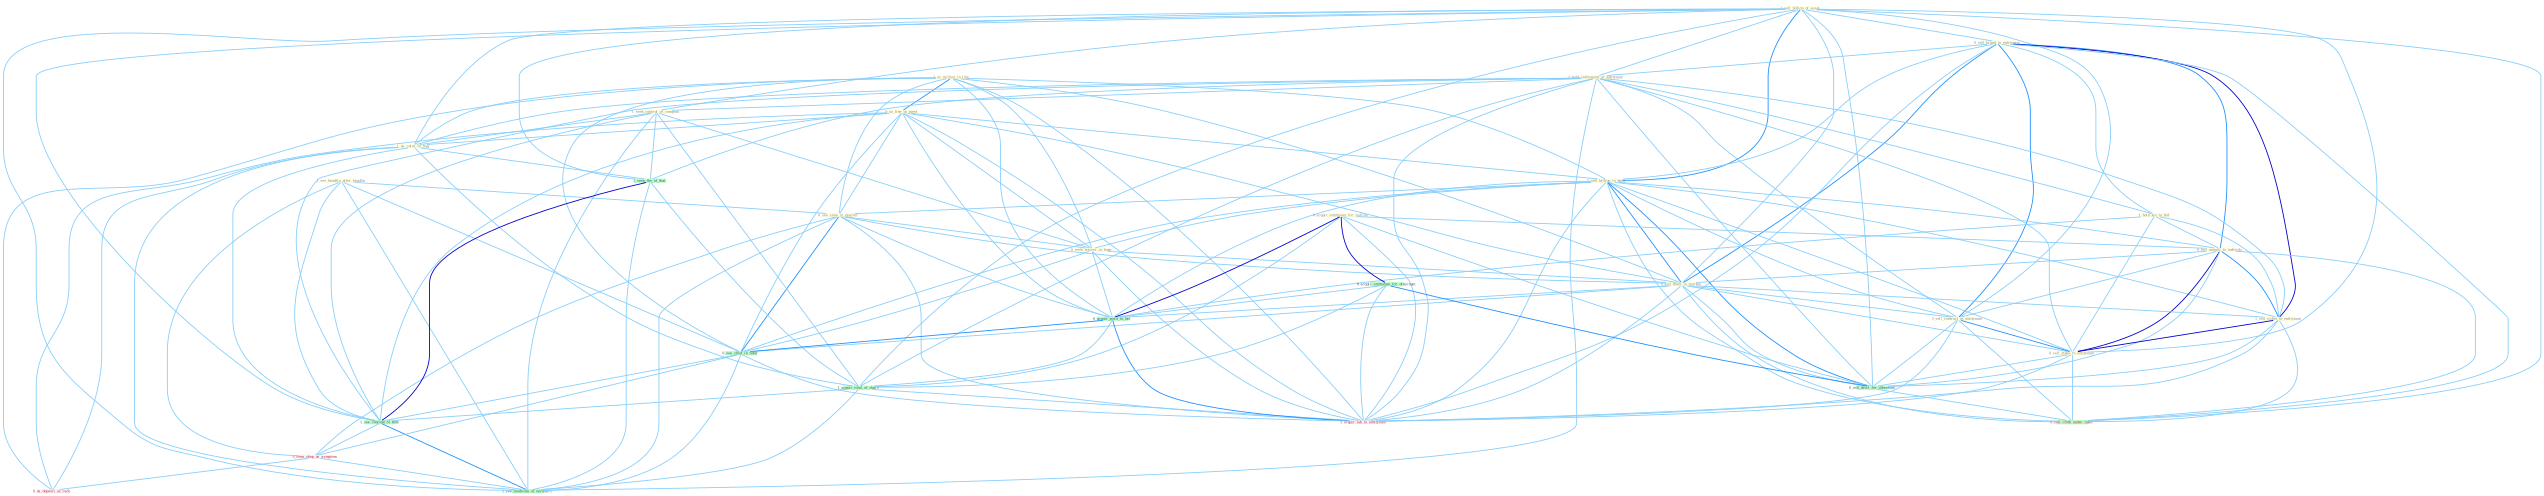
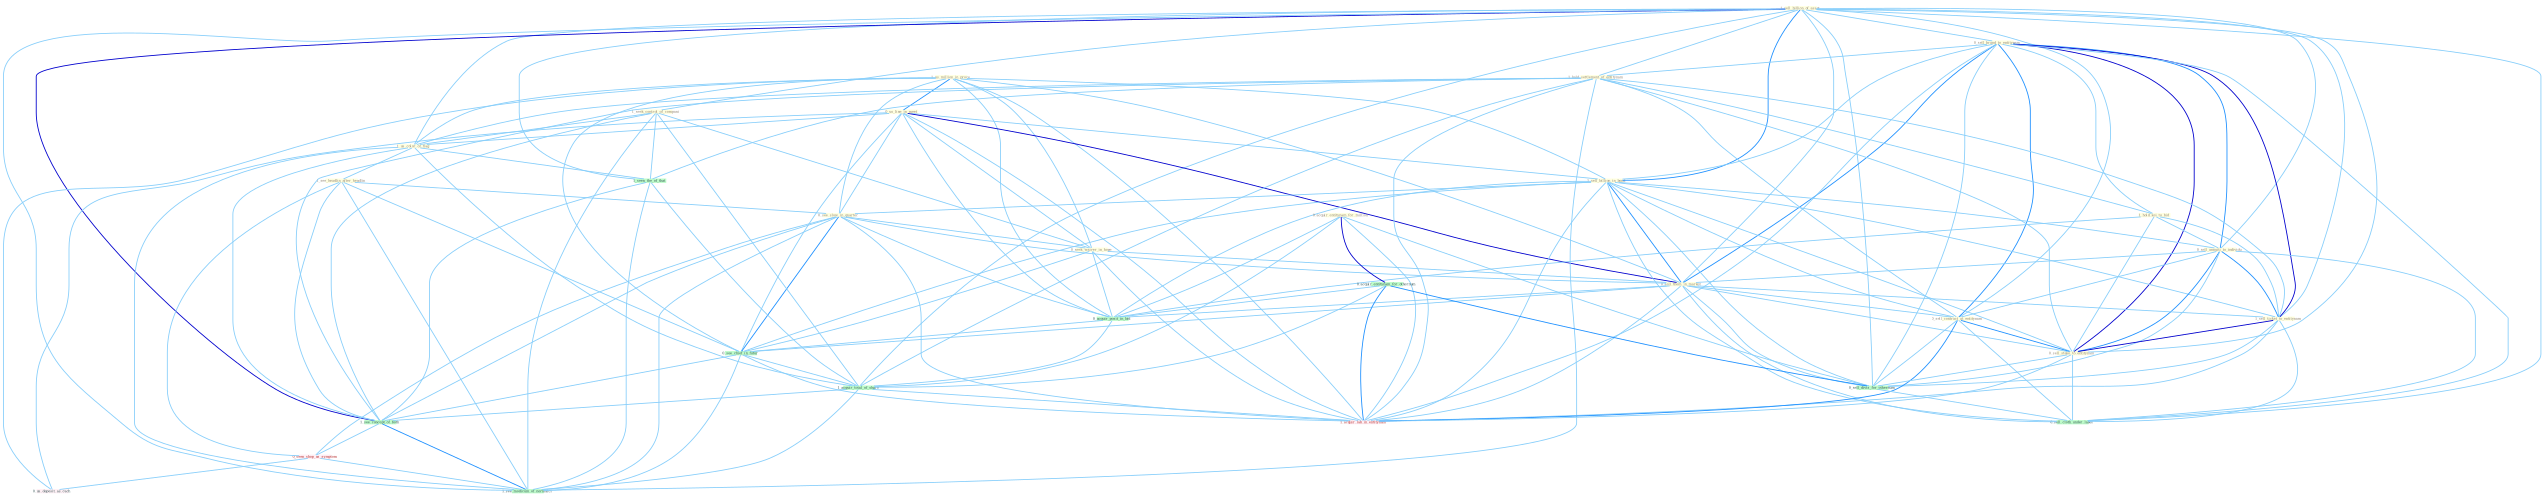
edge "1_sell_billion_of_asset" -- "1_see_concept_of_both": color #87cefa -> #0000cd
edge "1_sell_billion_of_asset" -- "1_sell_ticket_to_entitynam": added
node "1_us_million_in_line": label "1_us_million_in_line" -> "1_us_million_in_proce"
edge "1_hold_settlement_of_entitynam" -- "1_seek_control_of_compani": removed
edge "0_sell_brand_to_entitynam" -- "0_sell_stake_to_entitynam": added
edge "0_us_line_in_meet" -- "1_see_concept_of_both": now "0_see_slow_in_quarter" -- "1_see_concept_of_both"
edge "0_us_line_in_meet" -- "0_sell_them_in_market": color #87cefa -> #0000cd
edge "1_sell_billion_in_bond" -- "0_seek_waiver_in_hope": removed
edge "1_us_color_of_flag" -- "0_us_deposit_as_cach": now "1_us_color_of_flag" -- "1_see_headlin_after_headlin"
edge "1_hold_settlement_of_entitynam" -- "0_sell_divis_for_othernum": now "0_sell_brand_to_entitynam" -- "0_sell_divis_for_othernum"
edge "0_acquir_entitynam_for_million" -- "0_sell_annuiti_to_individu": now "1_sell_billion_of_asset" -- "0_sell_annuiti_to_individu"
edge "1_seen_the_of_that" -- "1_see_concept_of_both": color #0000cd -> #87cefa
edge "0_acquir_entitynam_for_million" -- "0_acquir_posit_in_bid": color #0000cd -> #87cefa
edge "1_sell_billion_in_bond" -- "0_sell_divis_for_othernum": color #1e90ff -> #87cefa
edge "0_sell_annuiti_to_individu" -- "0_sell_stake_to_entitynam": color #0000cd -> #1e90ff
edge "0_acquir_posit_in_bid" -- "0_see_chief_in_futur": color #1e90ff -> #87cefa
edge "0_acquir_entitynam_for_othernum" -- "1_acquir_lab_in_entitynam": color #87cefa -> #1e90ff
edge "0_see_chief_in_futur" -- "0_seen_shop_as_symptom": now "0_see_chief_in_futur" -- "1_acquir_total_of_share"
edge "0_acquir_posit_in_bid" -- "1_acquir_lab_in_entitynam": removed
edge "0_sell_contract_at_entitynam" -- "1_acquir_lab_in_entitynam": color #87cefa -> #1e90ff
node "0_sell_cloth_under_label": fontcolor #b22222 -> #2f4f4f
node "0_us_deposit_as_cach": fontcolor #b22222 -> #2f4f4f
